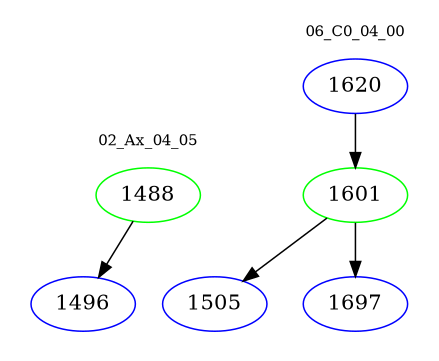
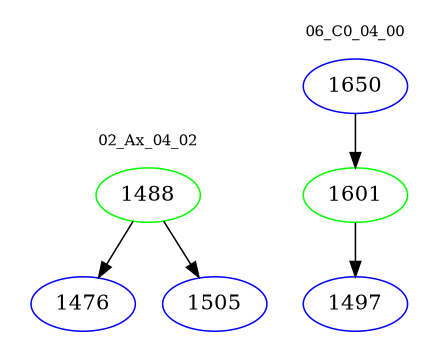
node "1620": label "1620" -> "1650"
cluster "02_Ax_04_05": label "02_Ax_04_05" -> "02_Ax_04_02"
edge "1601" -> "1505": now "1488" -> "1505"
node "1496": label "1496" -> "1476"
node "1697": label "1697" -> "1497"
